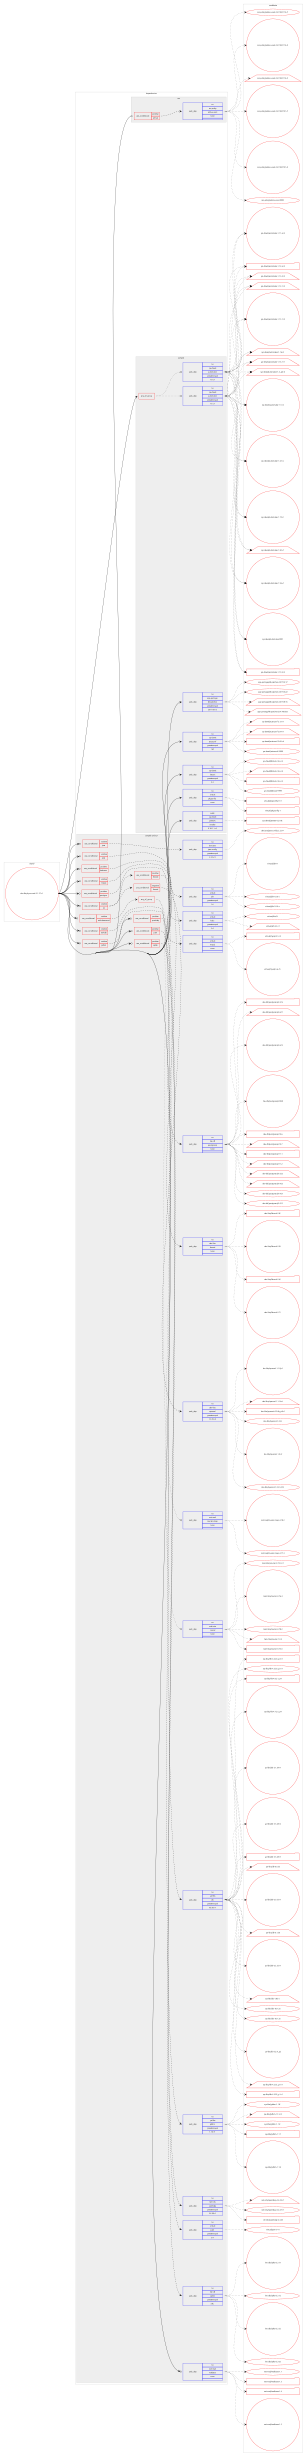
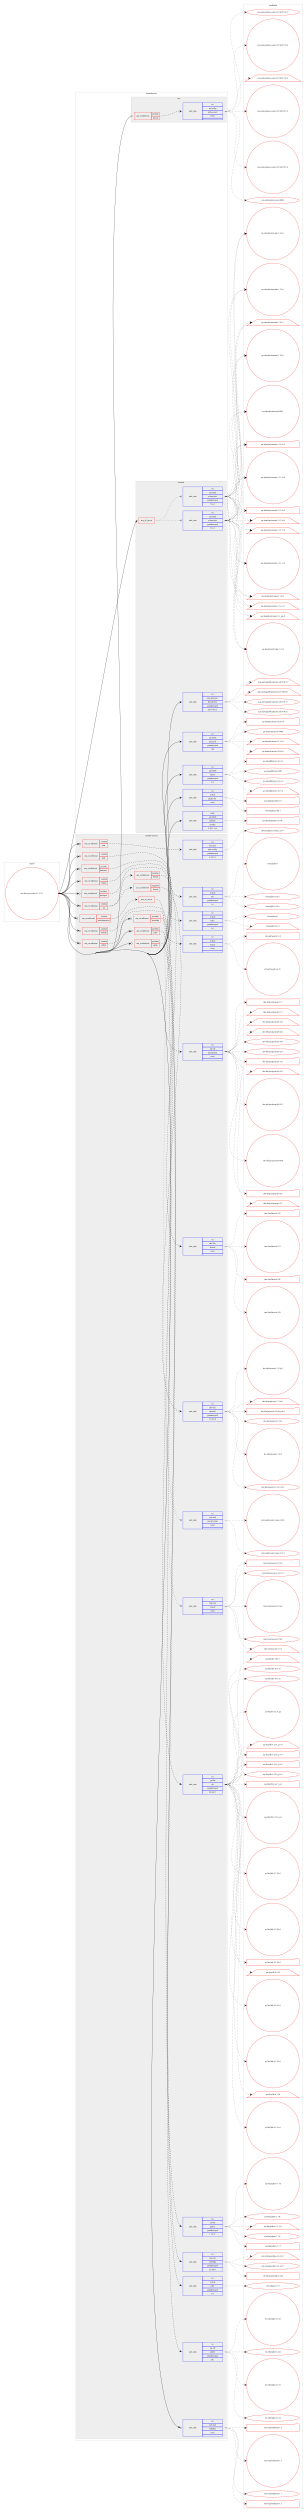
node "sys-libs/db-6.1.29-r1": added
